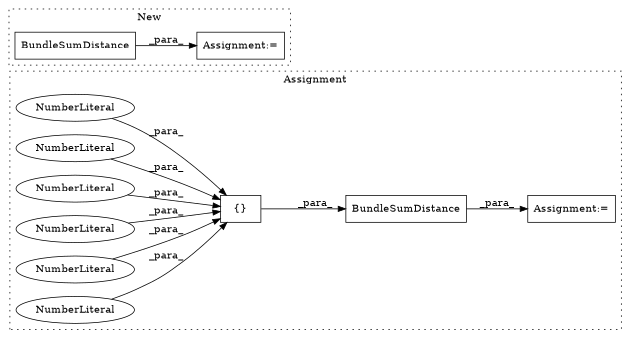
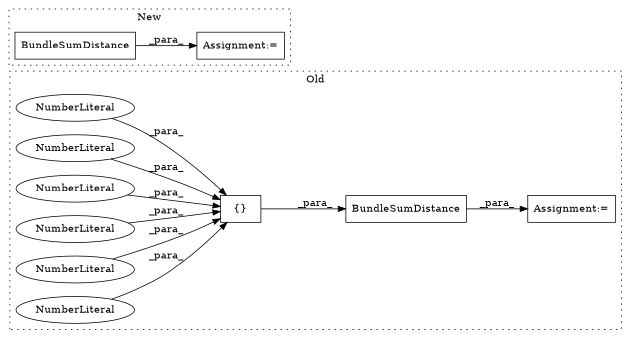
cluster "Assignment": label "Assignment" -> "Old"
